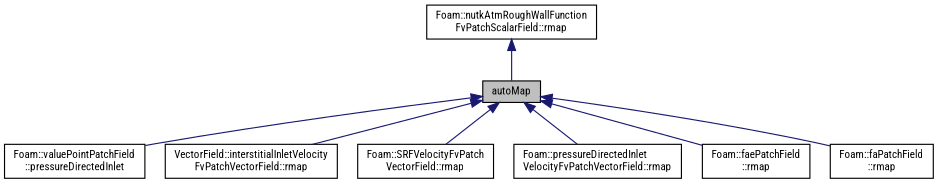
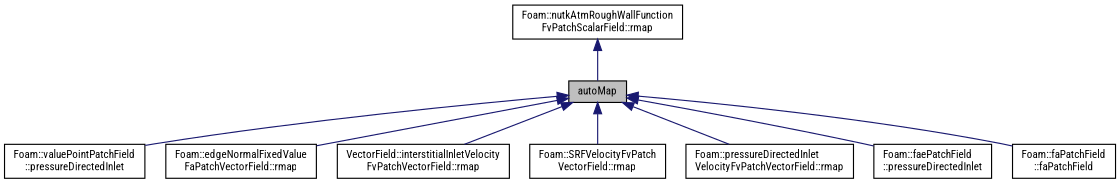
node "Foam::edgeNormalFixedValue FaPatchVectorField::rmap": added
node "Foam::faePatchField ::rmap": label "Foam::faePatchField ::rmap" -> "Foam::faePatchField ::pressureDirectedInlet"
node "Foam::faPatchField ::rmap": label "Foam::faPatchField ::rmap" -> "Foam::faPatchField ::faPatchField"
